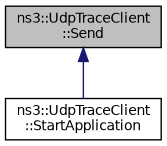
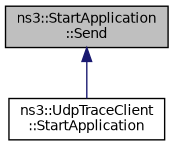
node "ns3::UdpTraceClient ::Send": label "ns3::UdpTraceClient ::Send" -> "ns3::StartApplication ::Send"
